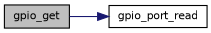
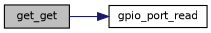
node "gpio_get": label "gpio_get" -> "get_get"
